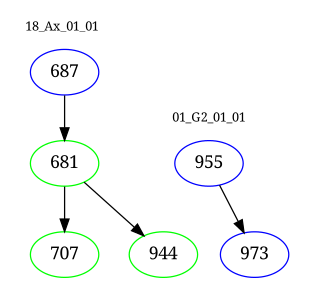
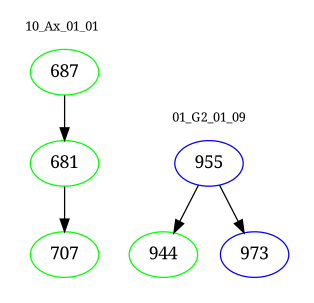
cluster "18_Ax_01_01": label "18_Ax_01_01" -> "10_Ax_01_01"
node "687": color blue -> green
cluster "01_G2_01_01": label "01_G2_01_01" -> "01_G2_01_09"
edge "681" -> "944": now "955" -> "944"
